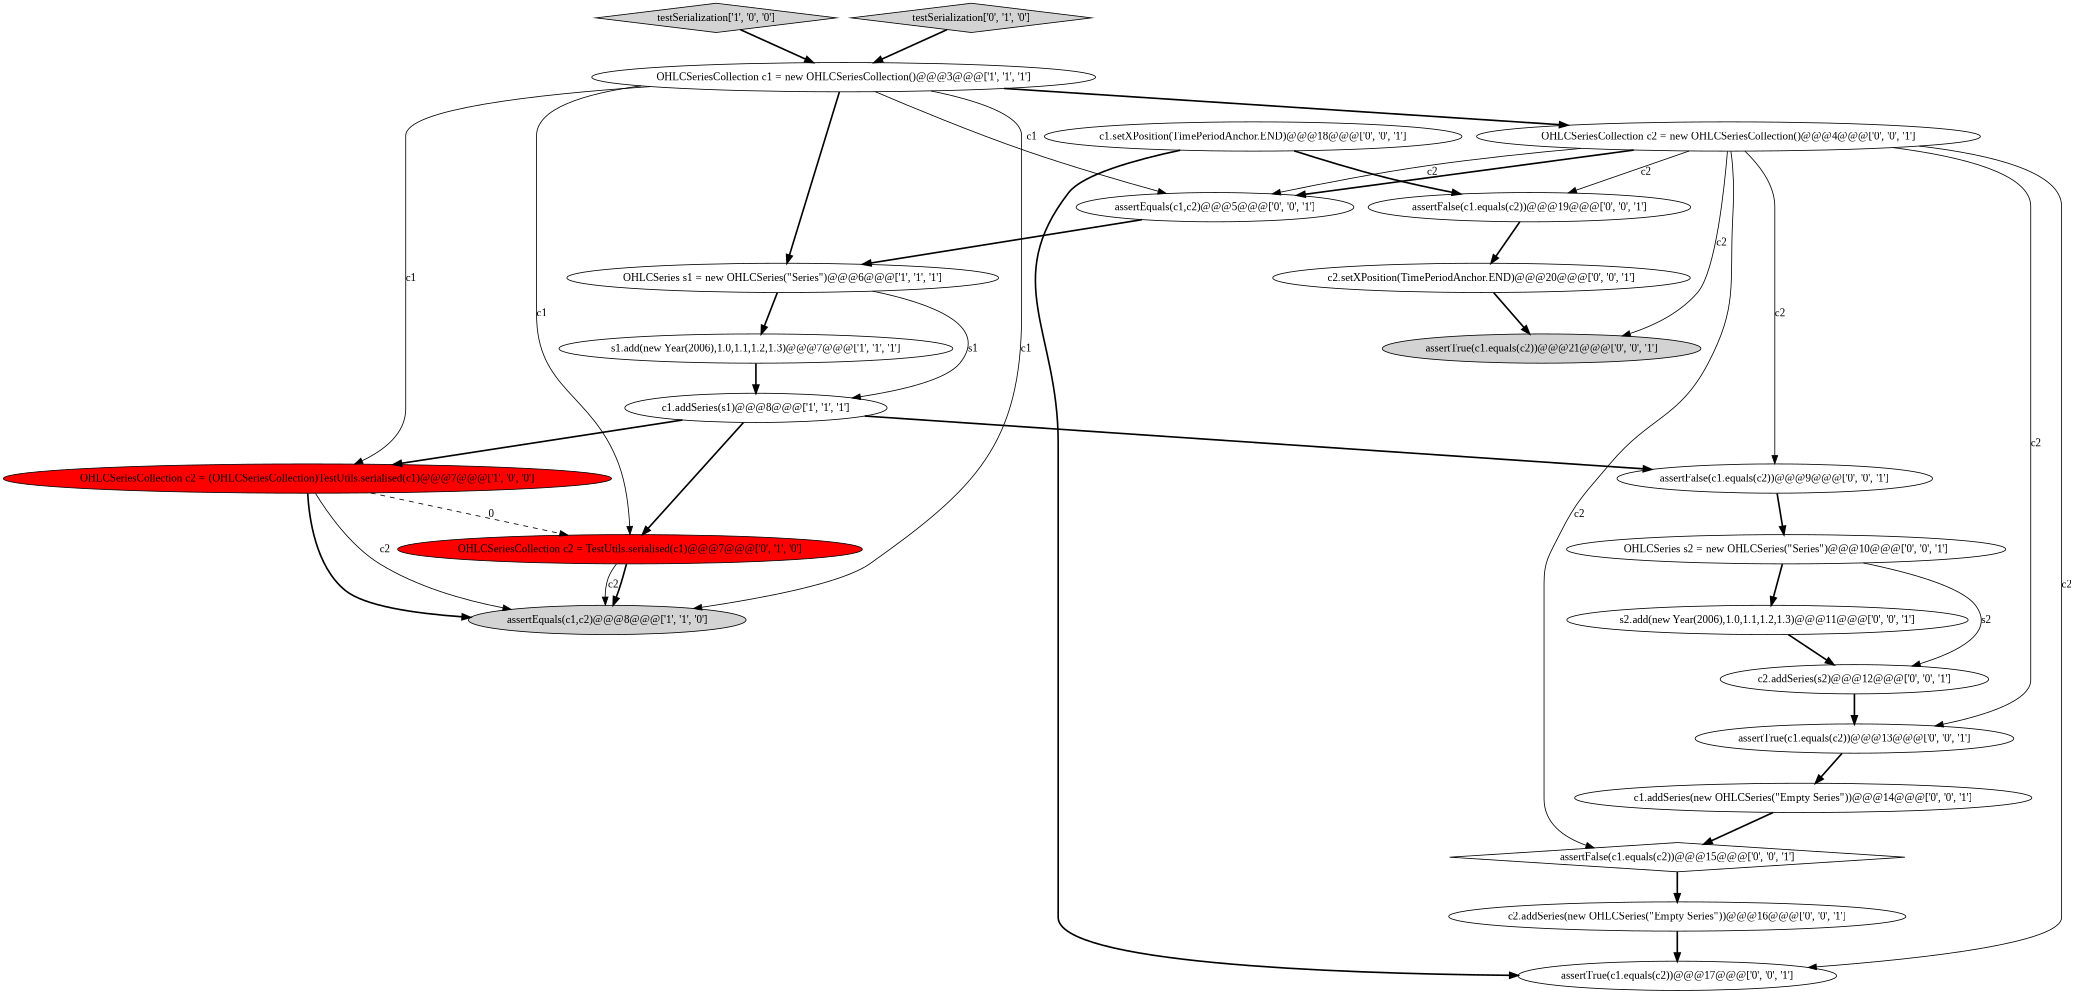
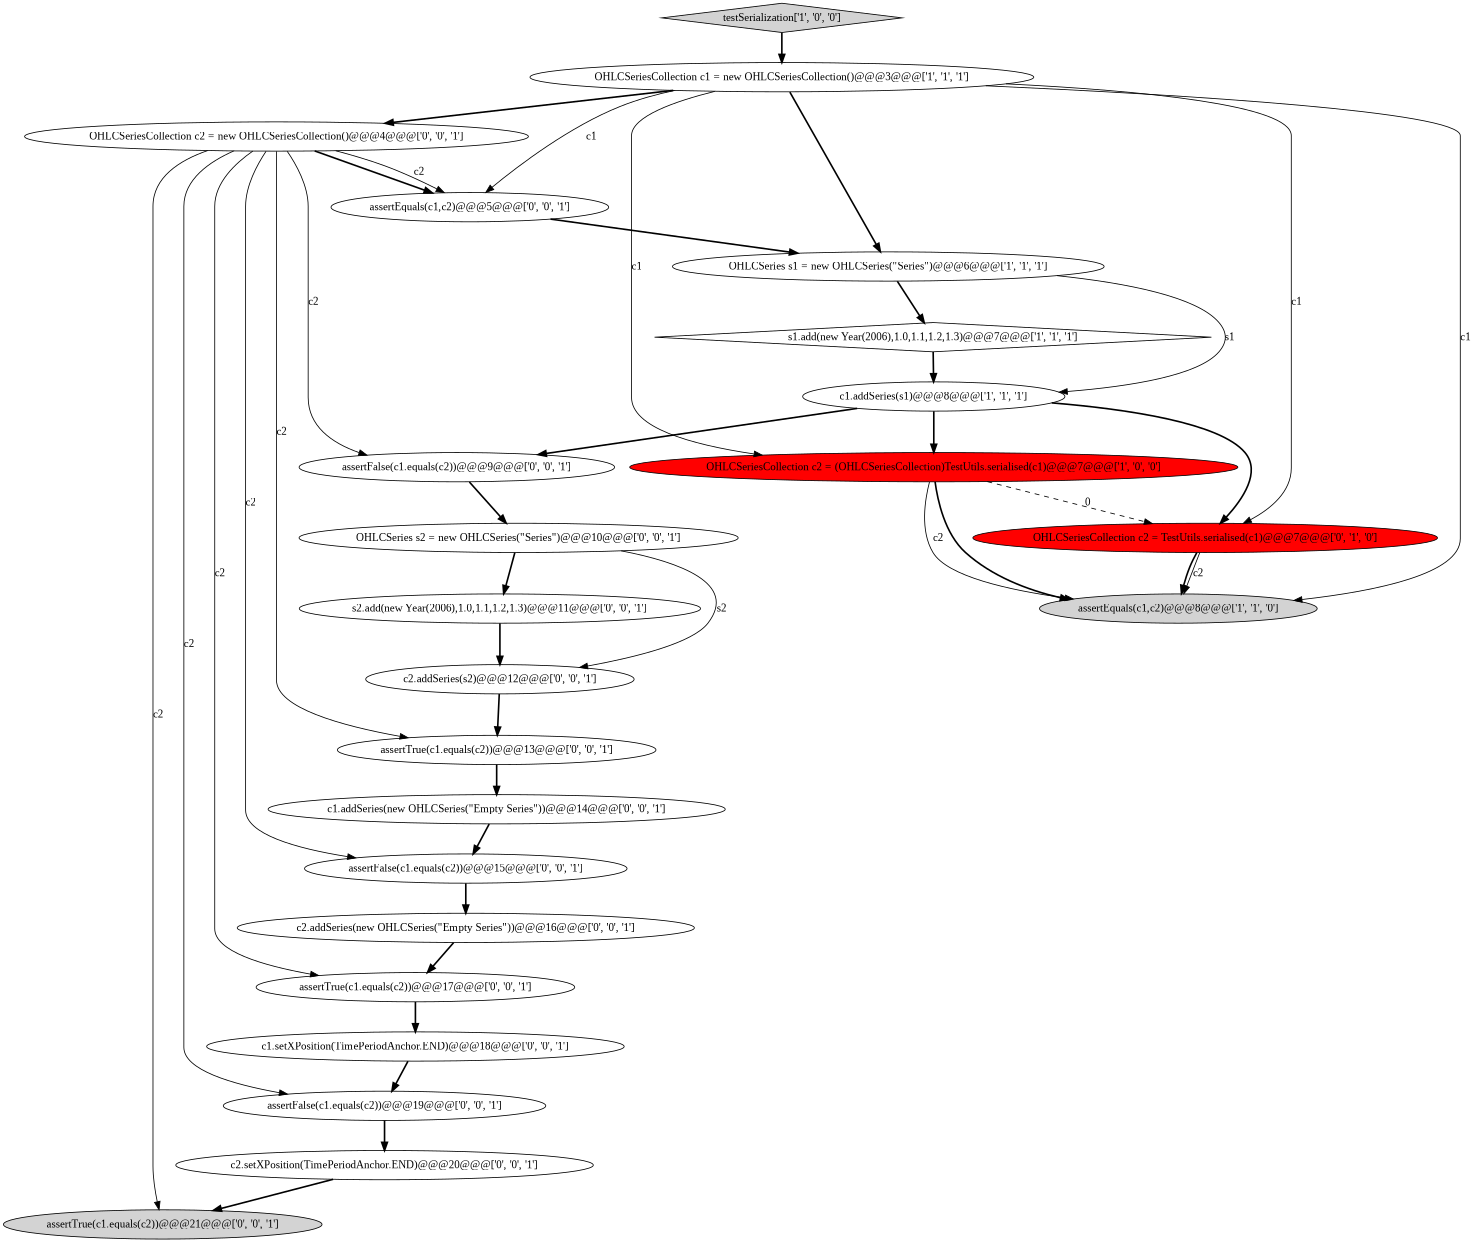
node "testSerialization['0', '1', '0']": removed
node "s1.add(new Year(2006),1.0,1.1,1.2,1.3)@@@7@@@['1', '1', '1']": shape ellipse -> diamond
edge "c1.setXPosition(TimePeriodAnchor.END)@@@18@@@['0', '0', '1']" -> "assertTrue(c1.equals(c2))@@@17@@@['0', '0', '1']": reversed
node "assertFalse(c1.equals(c2))@@@15@@@['0', '0', '1']": shape diamond -> ellipse
